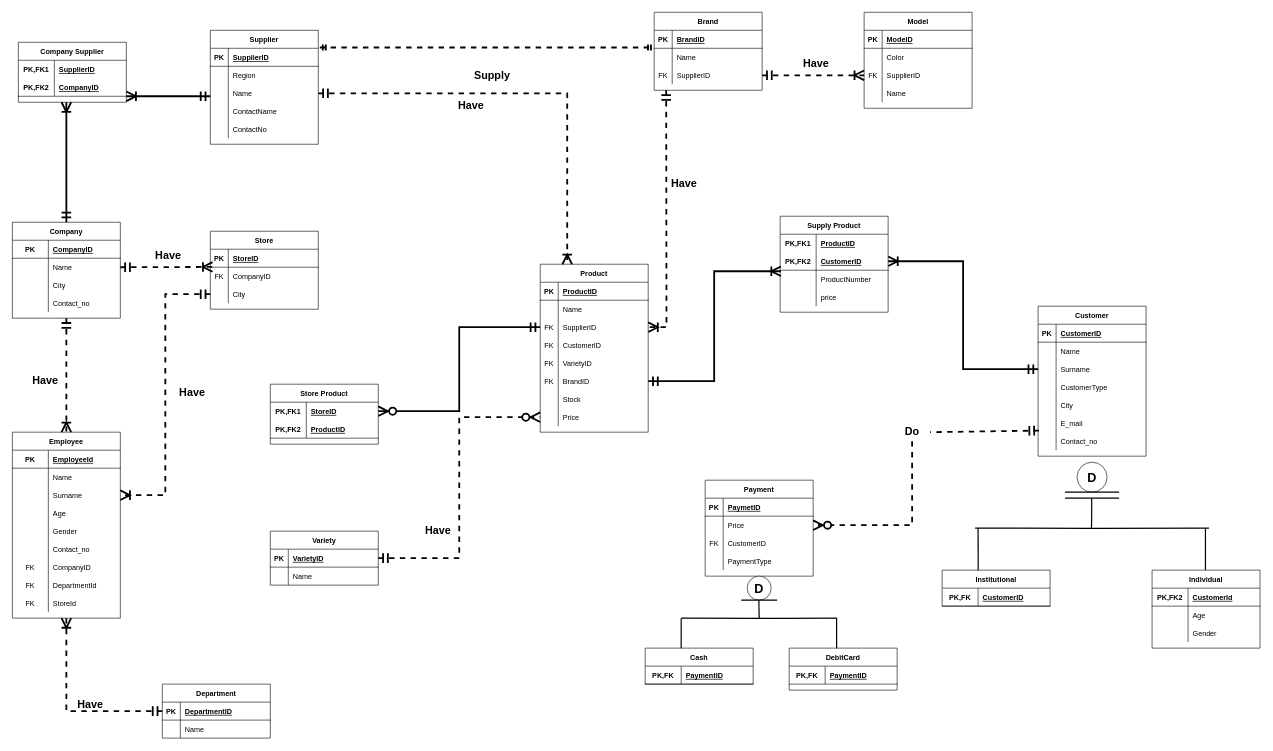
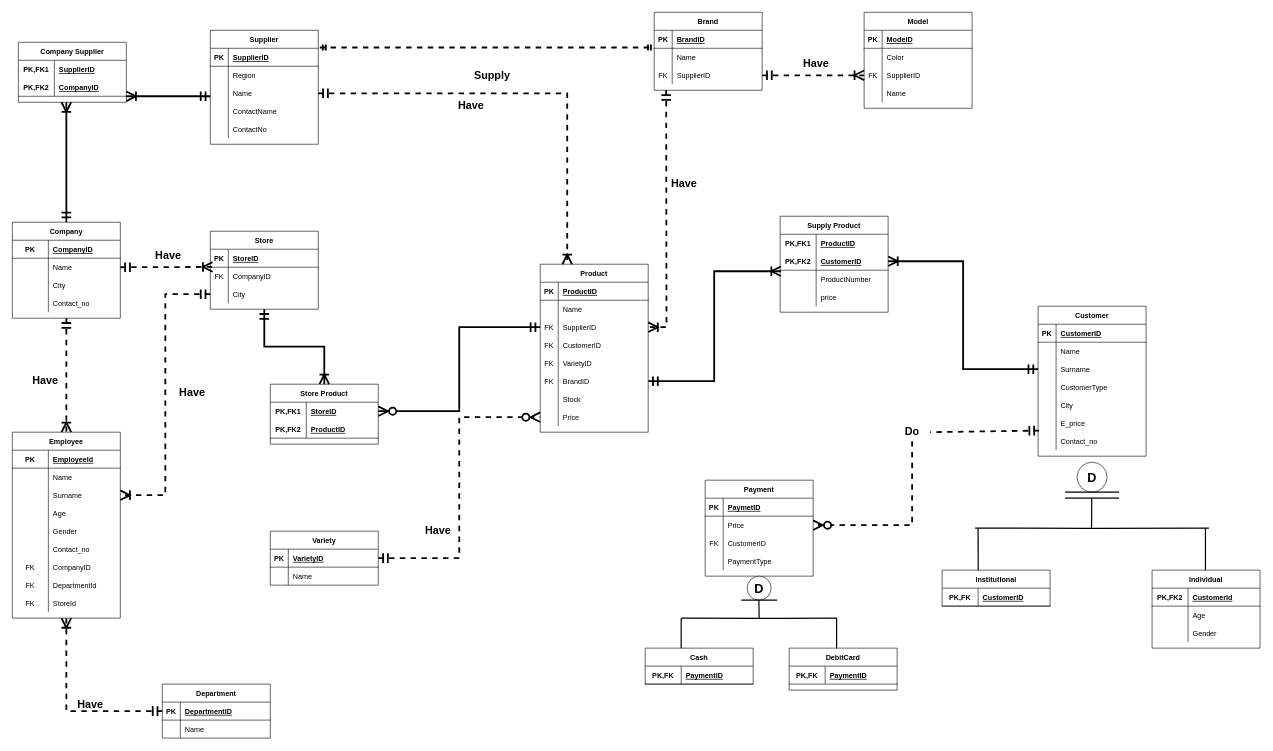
edge "Store" -- "Store Product": added
node "E_mail": label "E_mail" -> "E_price"
